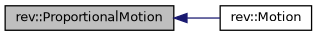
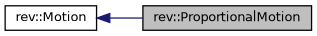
edge "rev::Motion" -> "rev::ProportionalMotion": reversed
